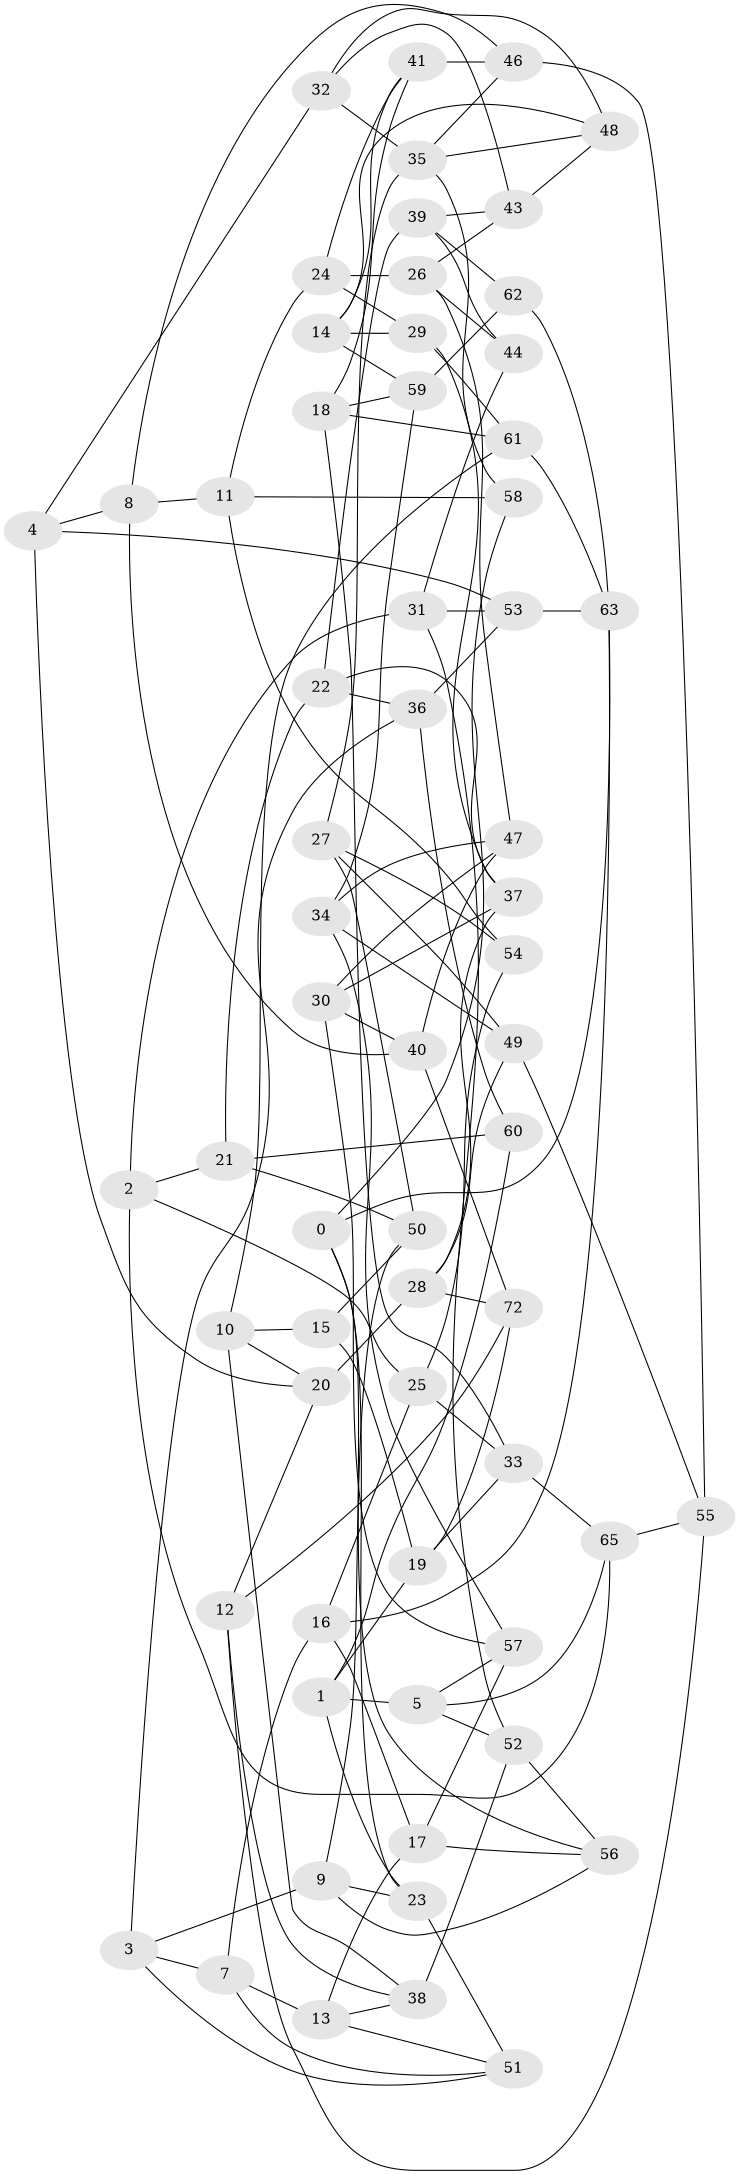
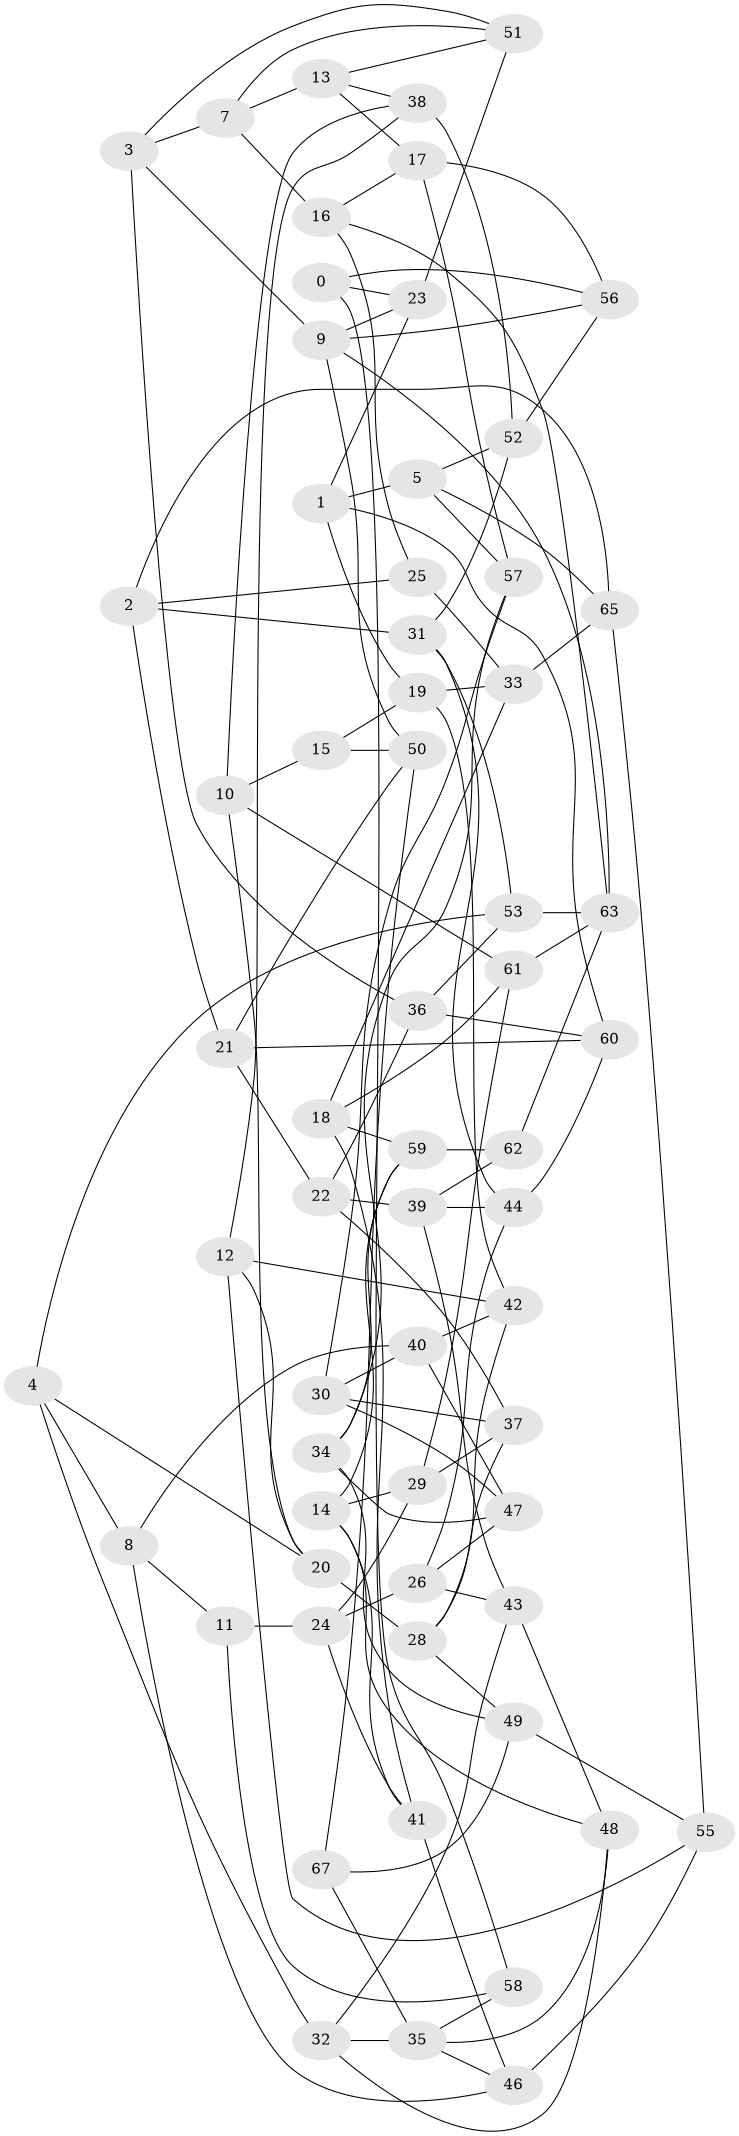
node "27": label "27" -> "67"
node "54": removed
edge "63" -- "0": now "63" -- "9"
edge "60" -- "44": added
node "72": label "72" -> "42"
